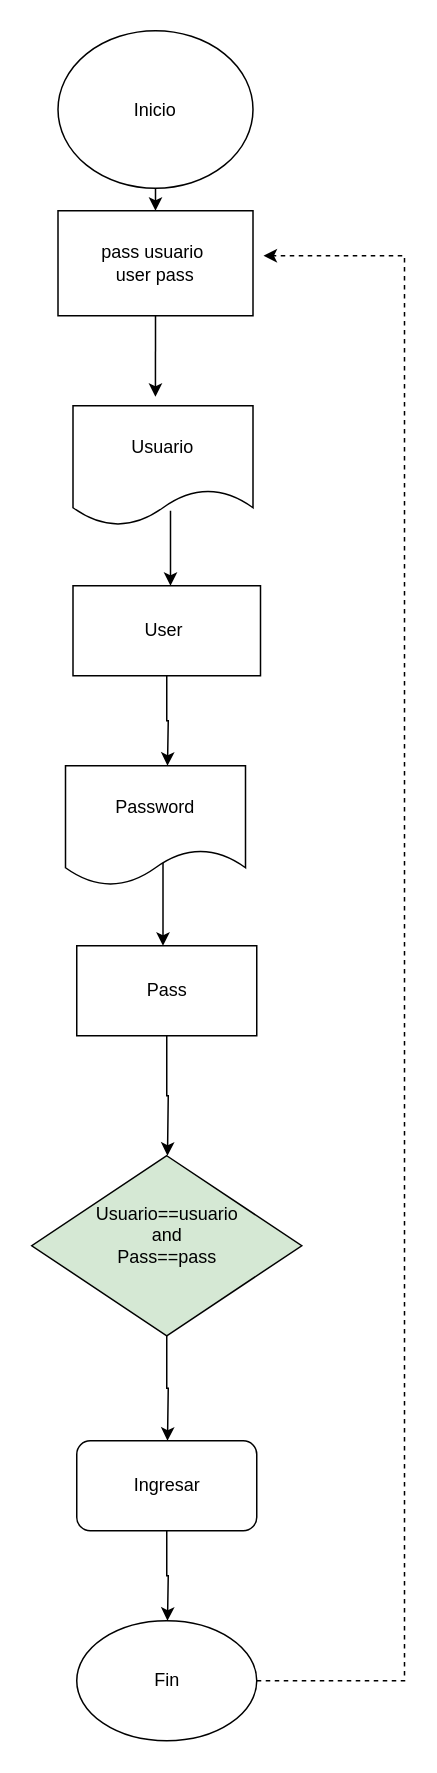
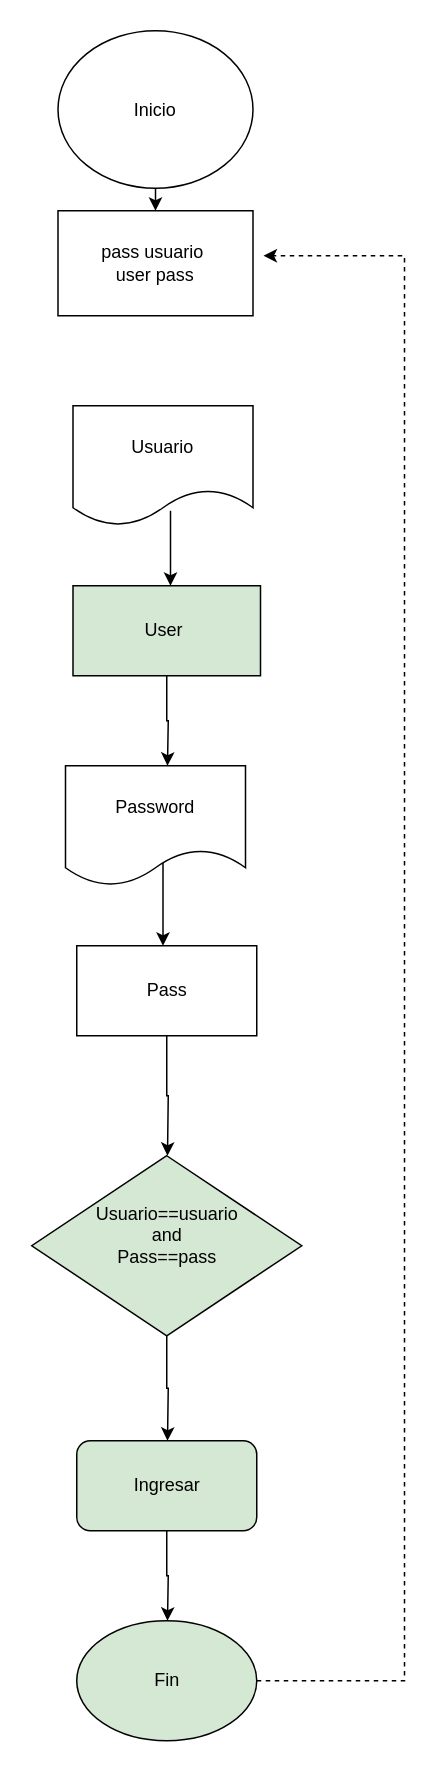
edge "pass usuario user pass" -> "Usuario": removed
node "User": fillcolor #ffffff -> #d5e8d4
node "Ingresar": fillcolor #ffffff -> #d5e8d4
node "Fin": fillcolor #ffffff -> #d5e8d4
